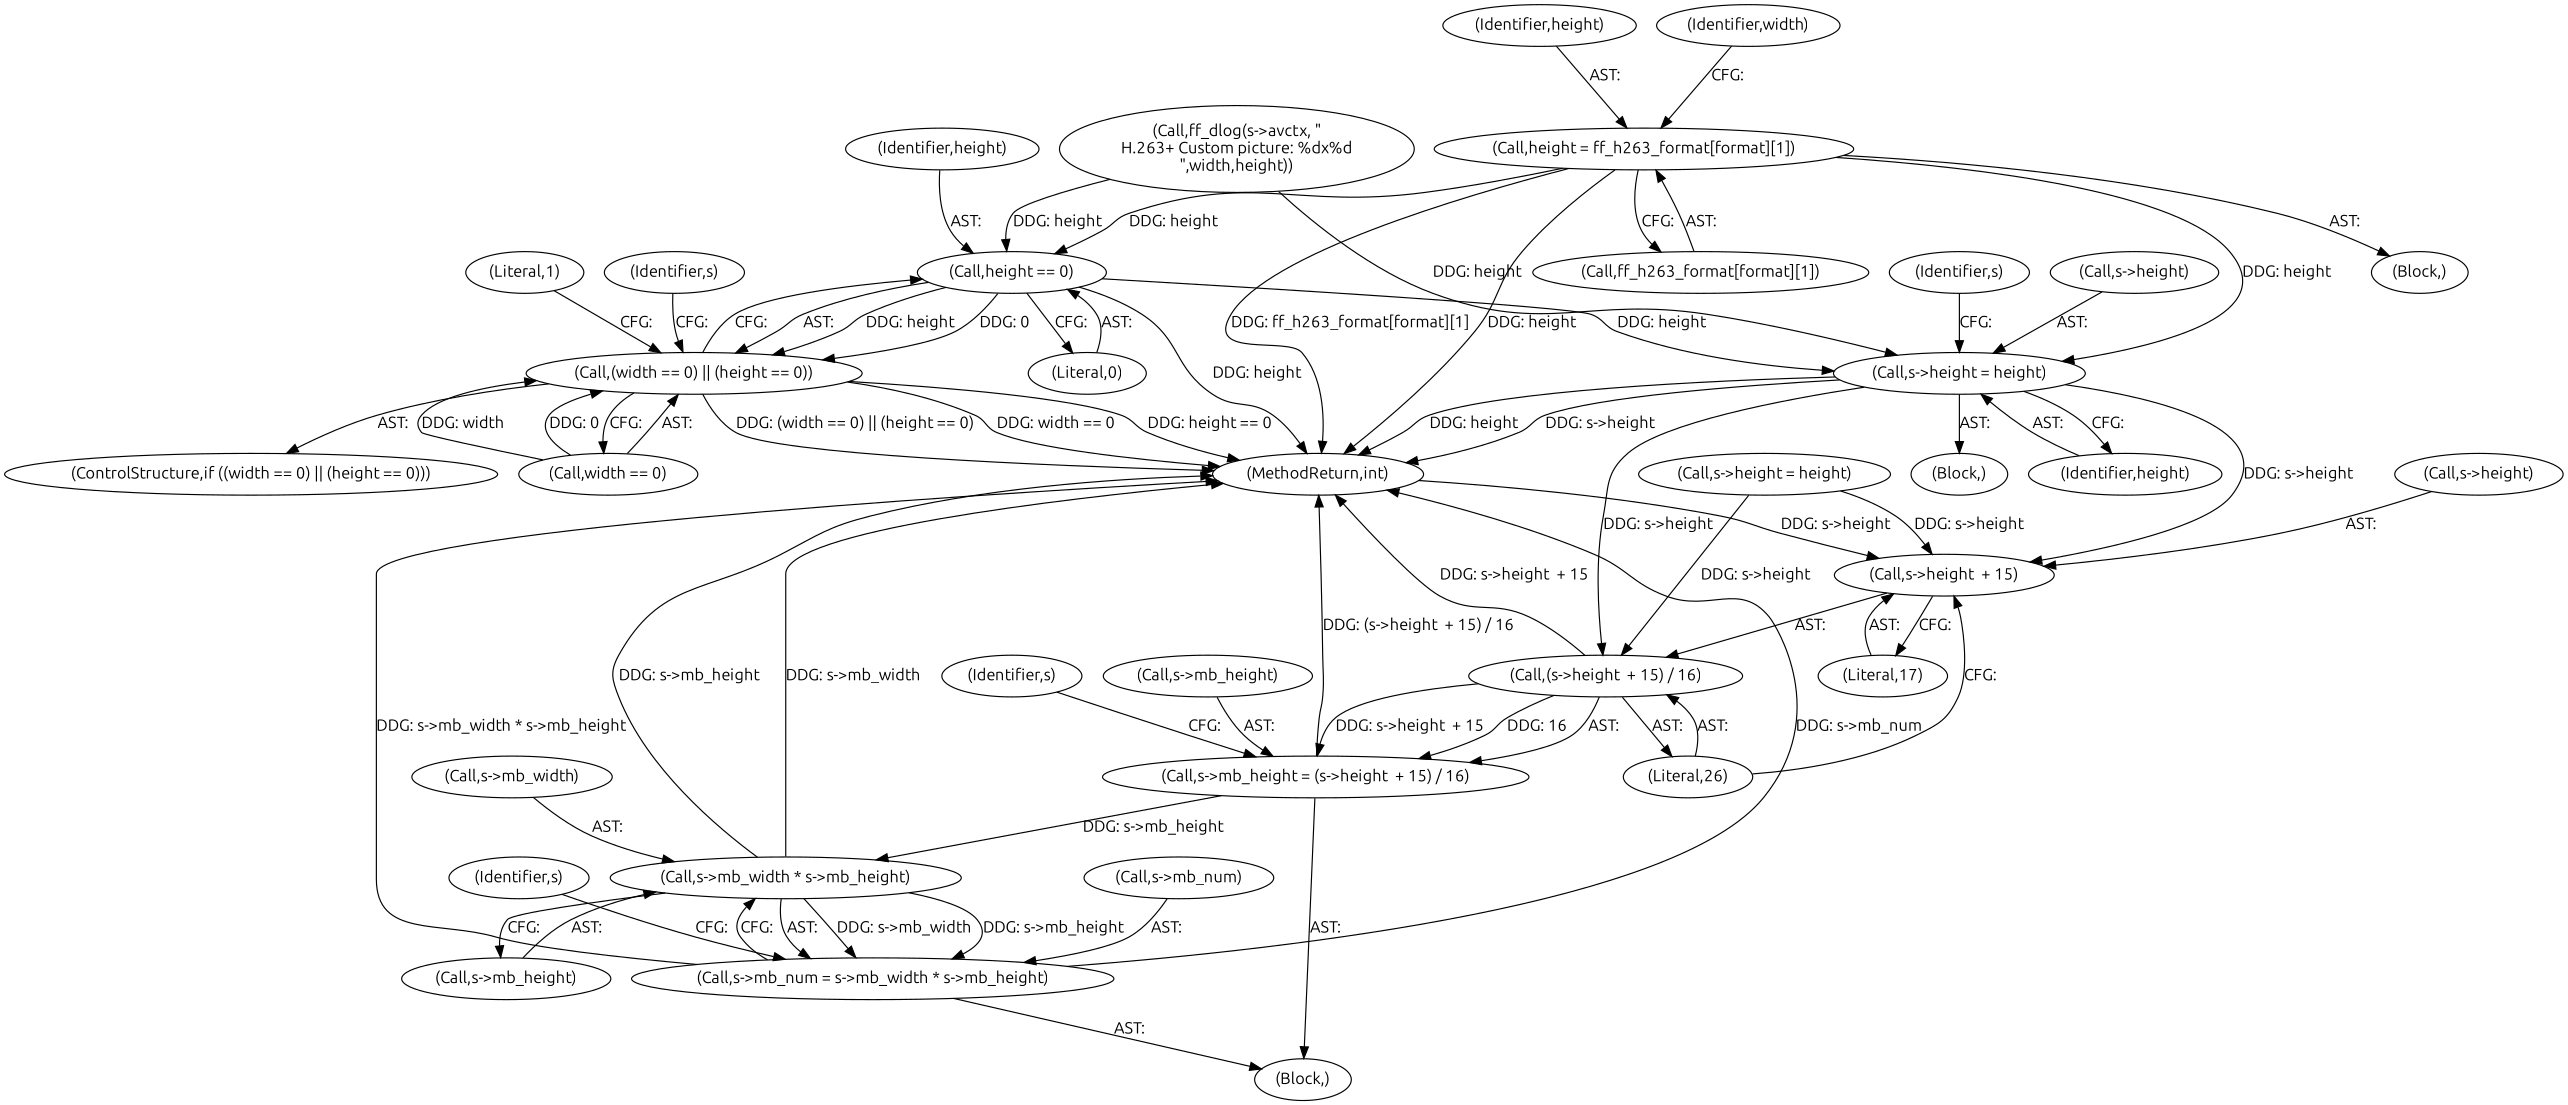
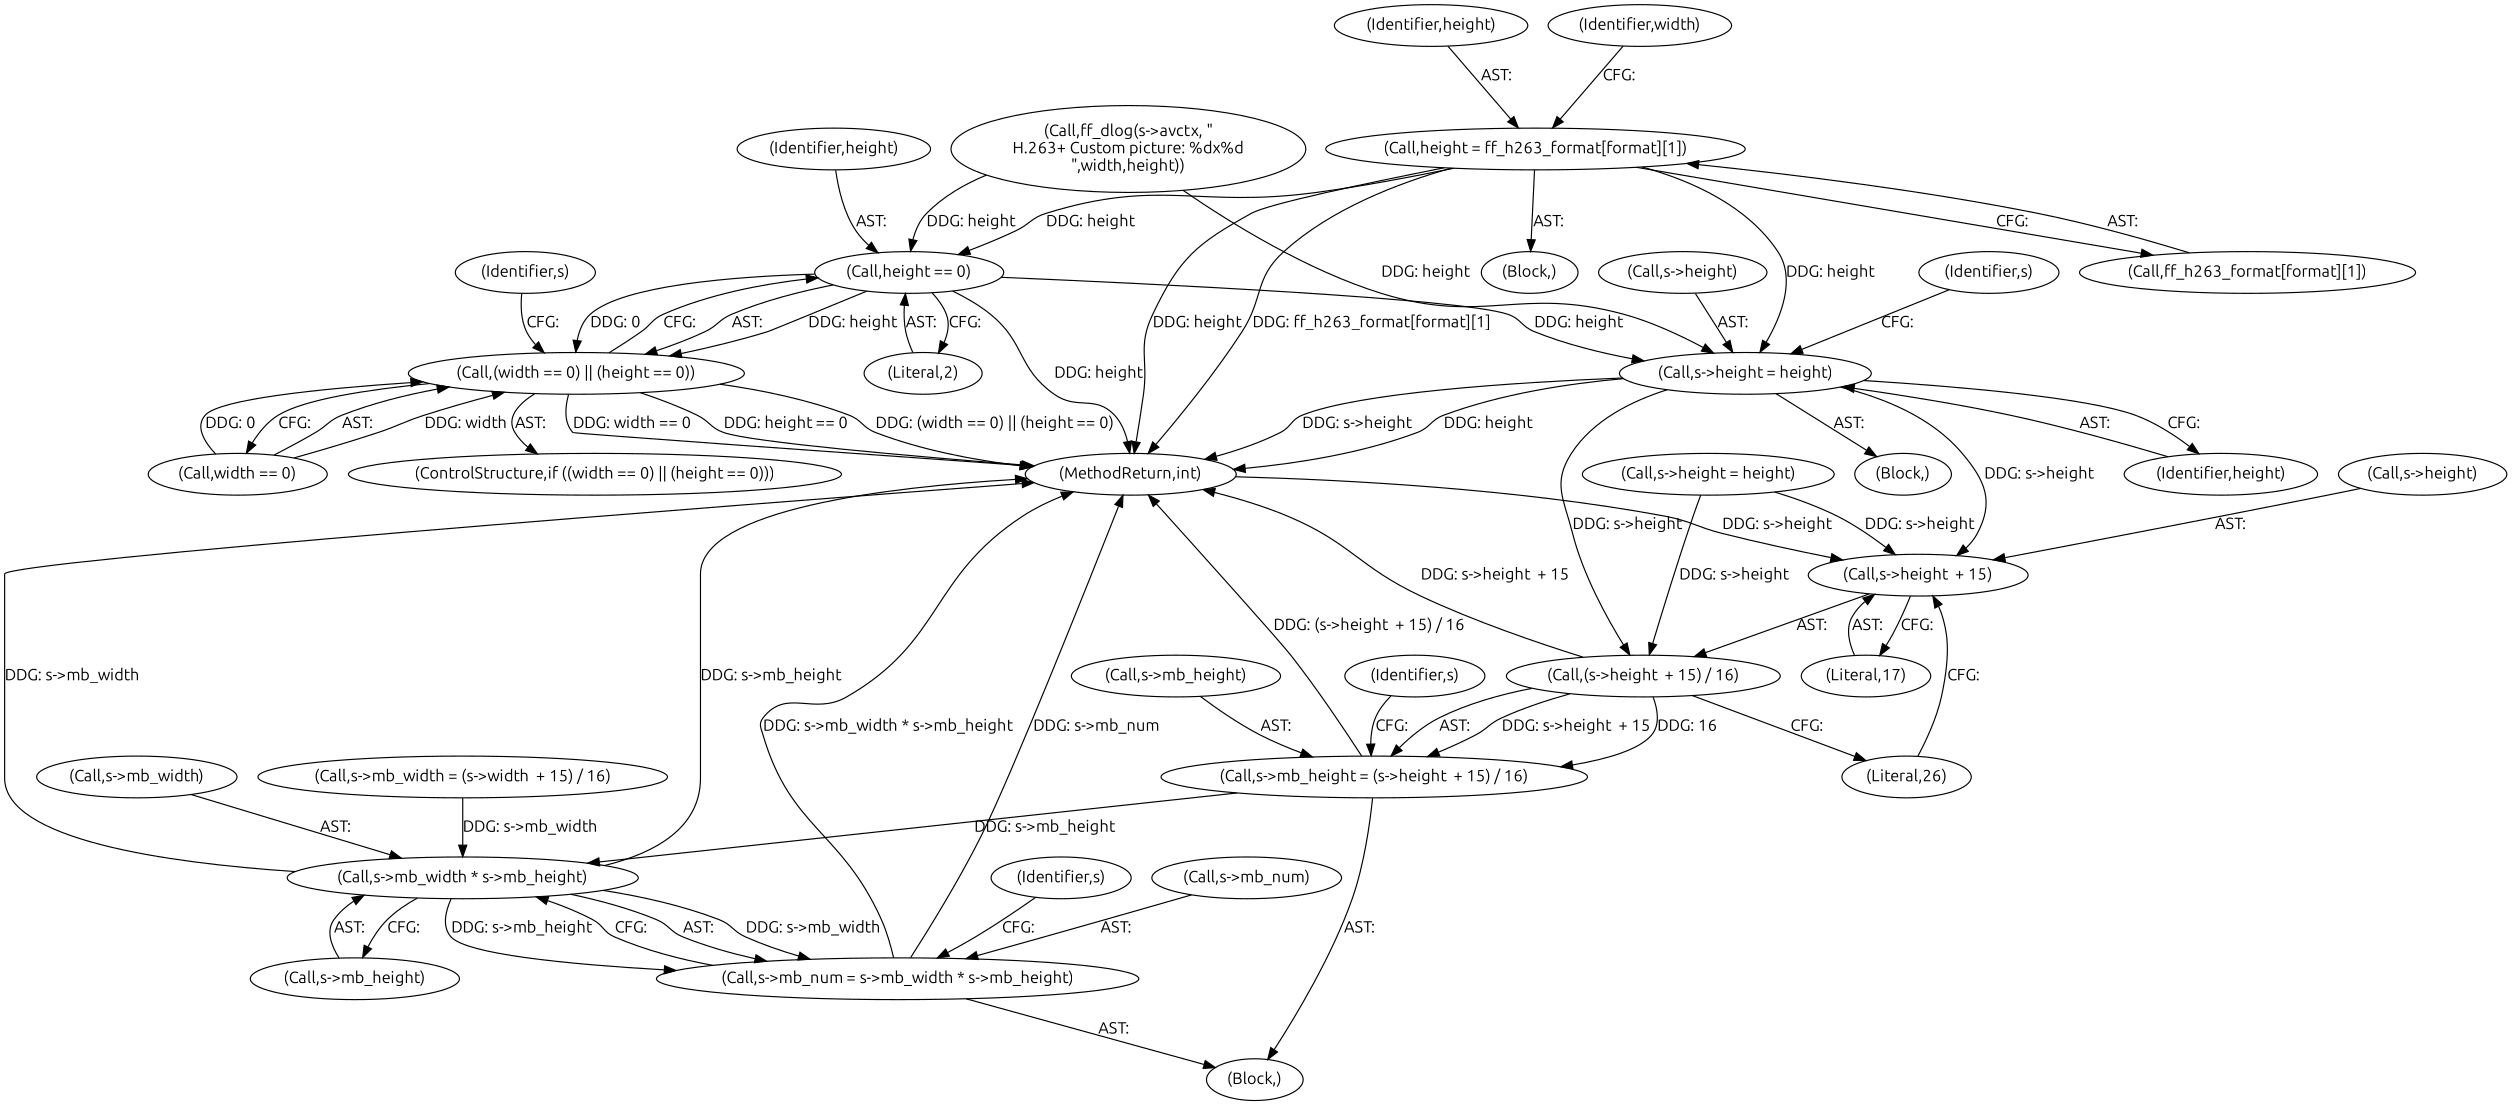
node "(Literal,1)": removed
node "(Literal,0)": label "(Literal,0)" -> "(Literal,2)"
edge "(Literal,26)" -> "(Call,(s->height  + 15) / 16)": removed, label "AST:"
edge "(Call,(s->height  + 15) / 16)" -> "(Literal,26)": label "AST: " -> "CFG: "
node "(Call,s->mb_width = (s->width  + 15) / 16)": added
